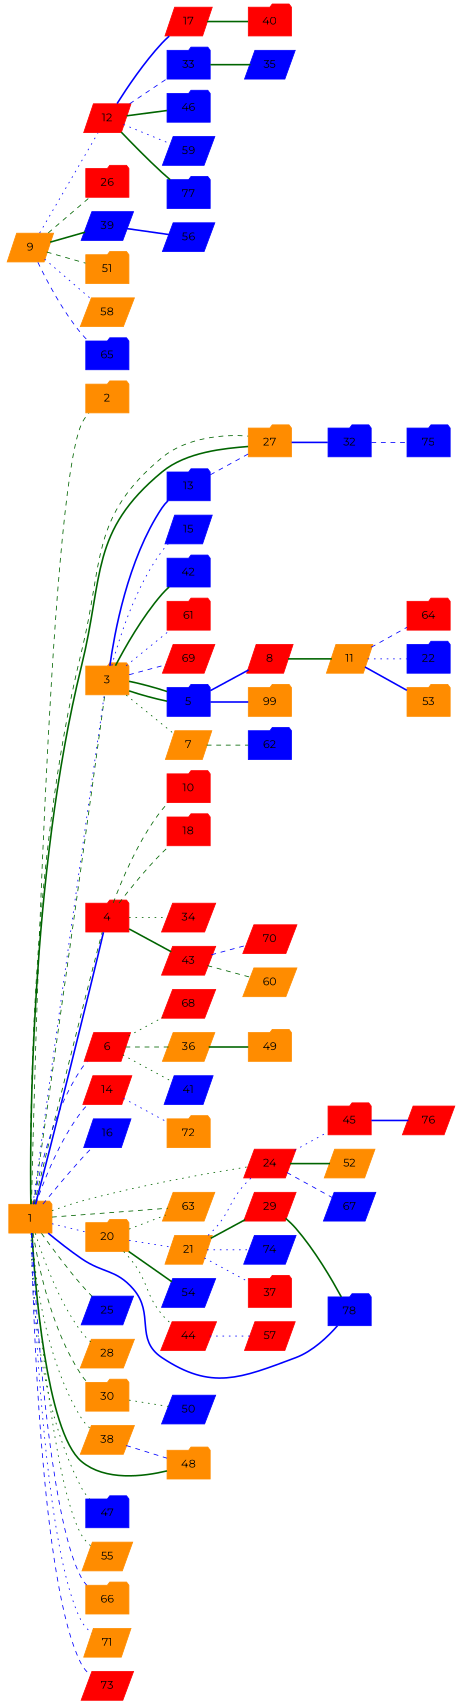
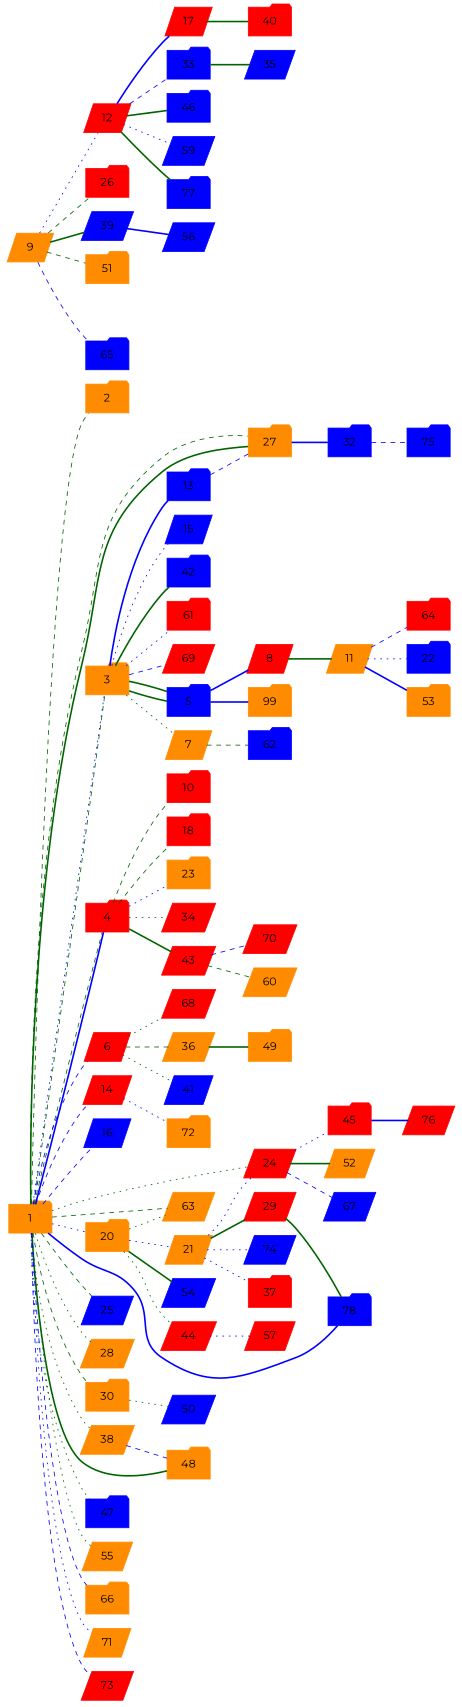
node "58": removed
node "23": added
